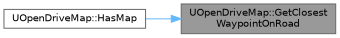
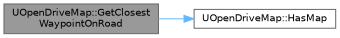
edge "UOpenDriveMap::HasMap" -> "UOpenDriveMap::GetClosest WaypointOnRoad": reversed
